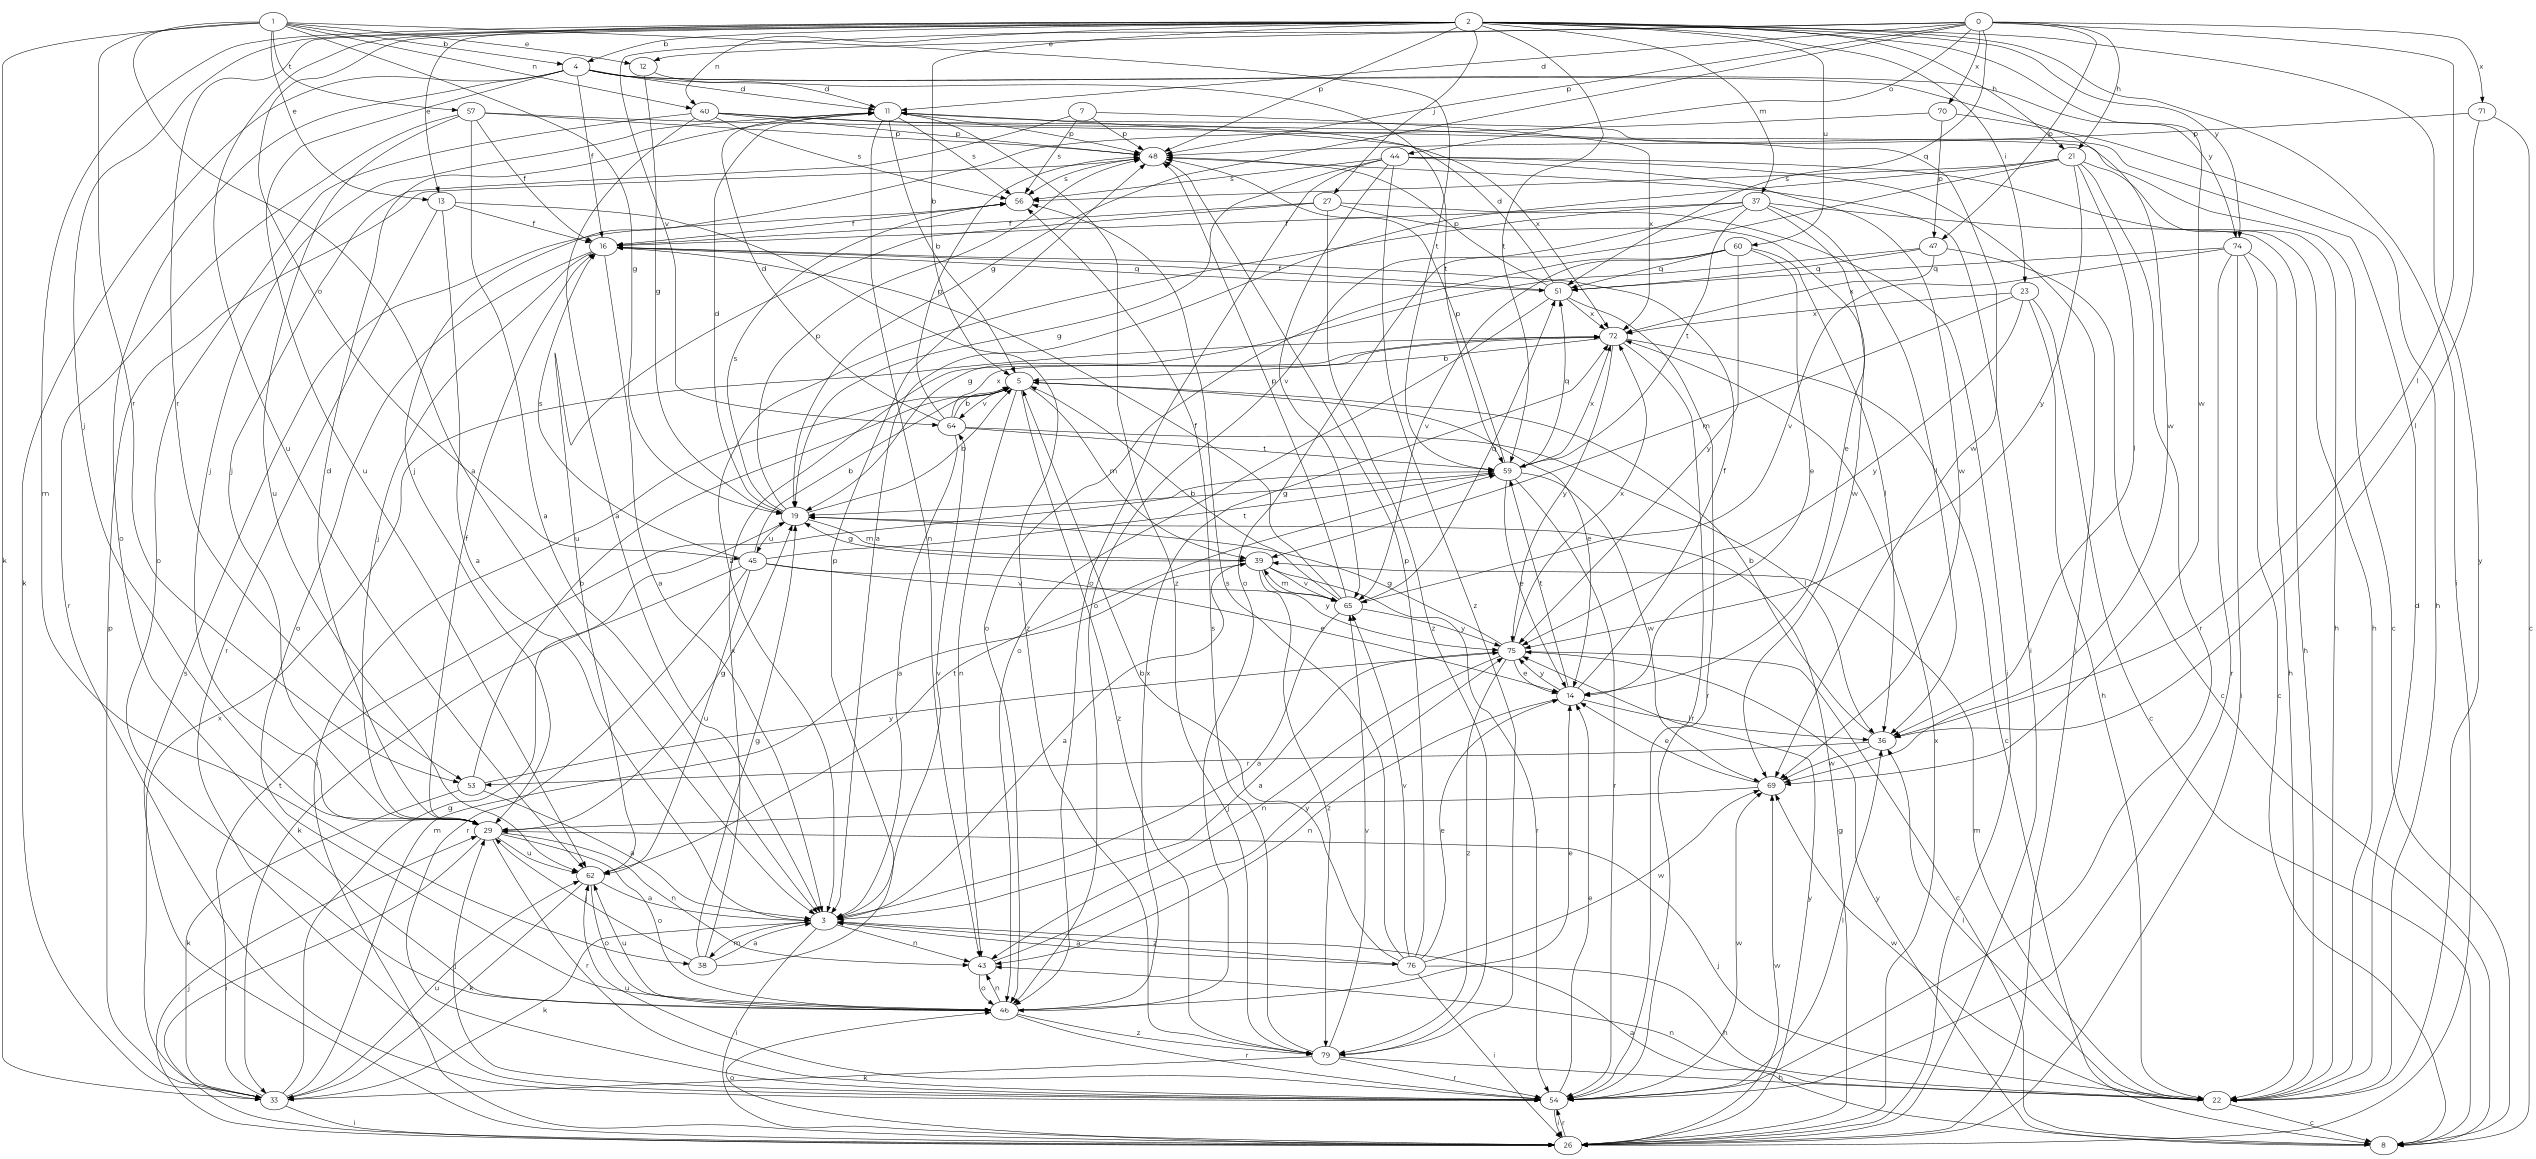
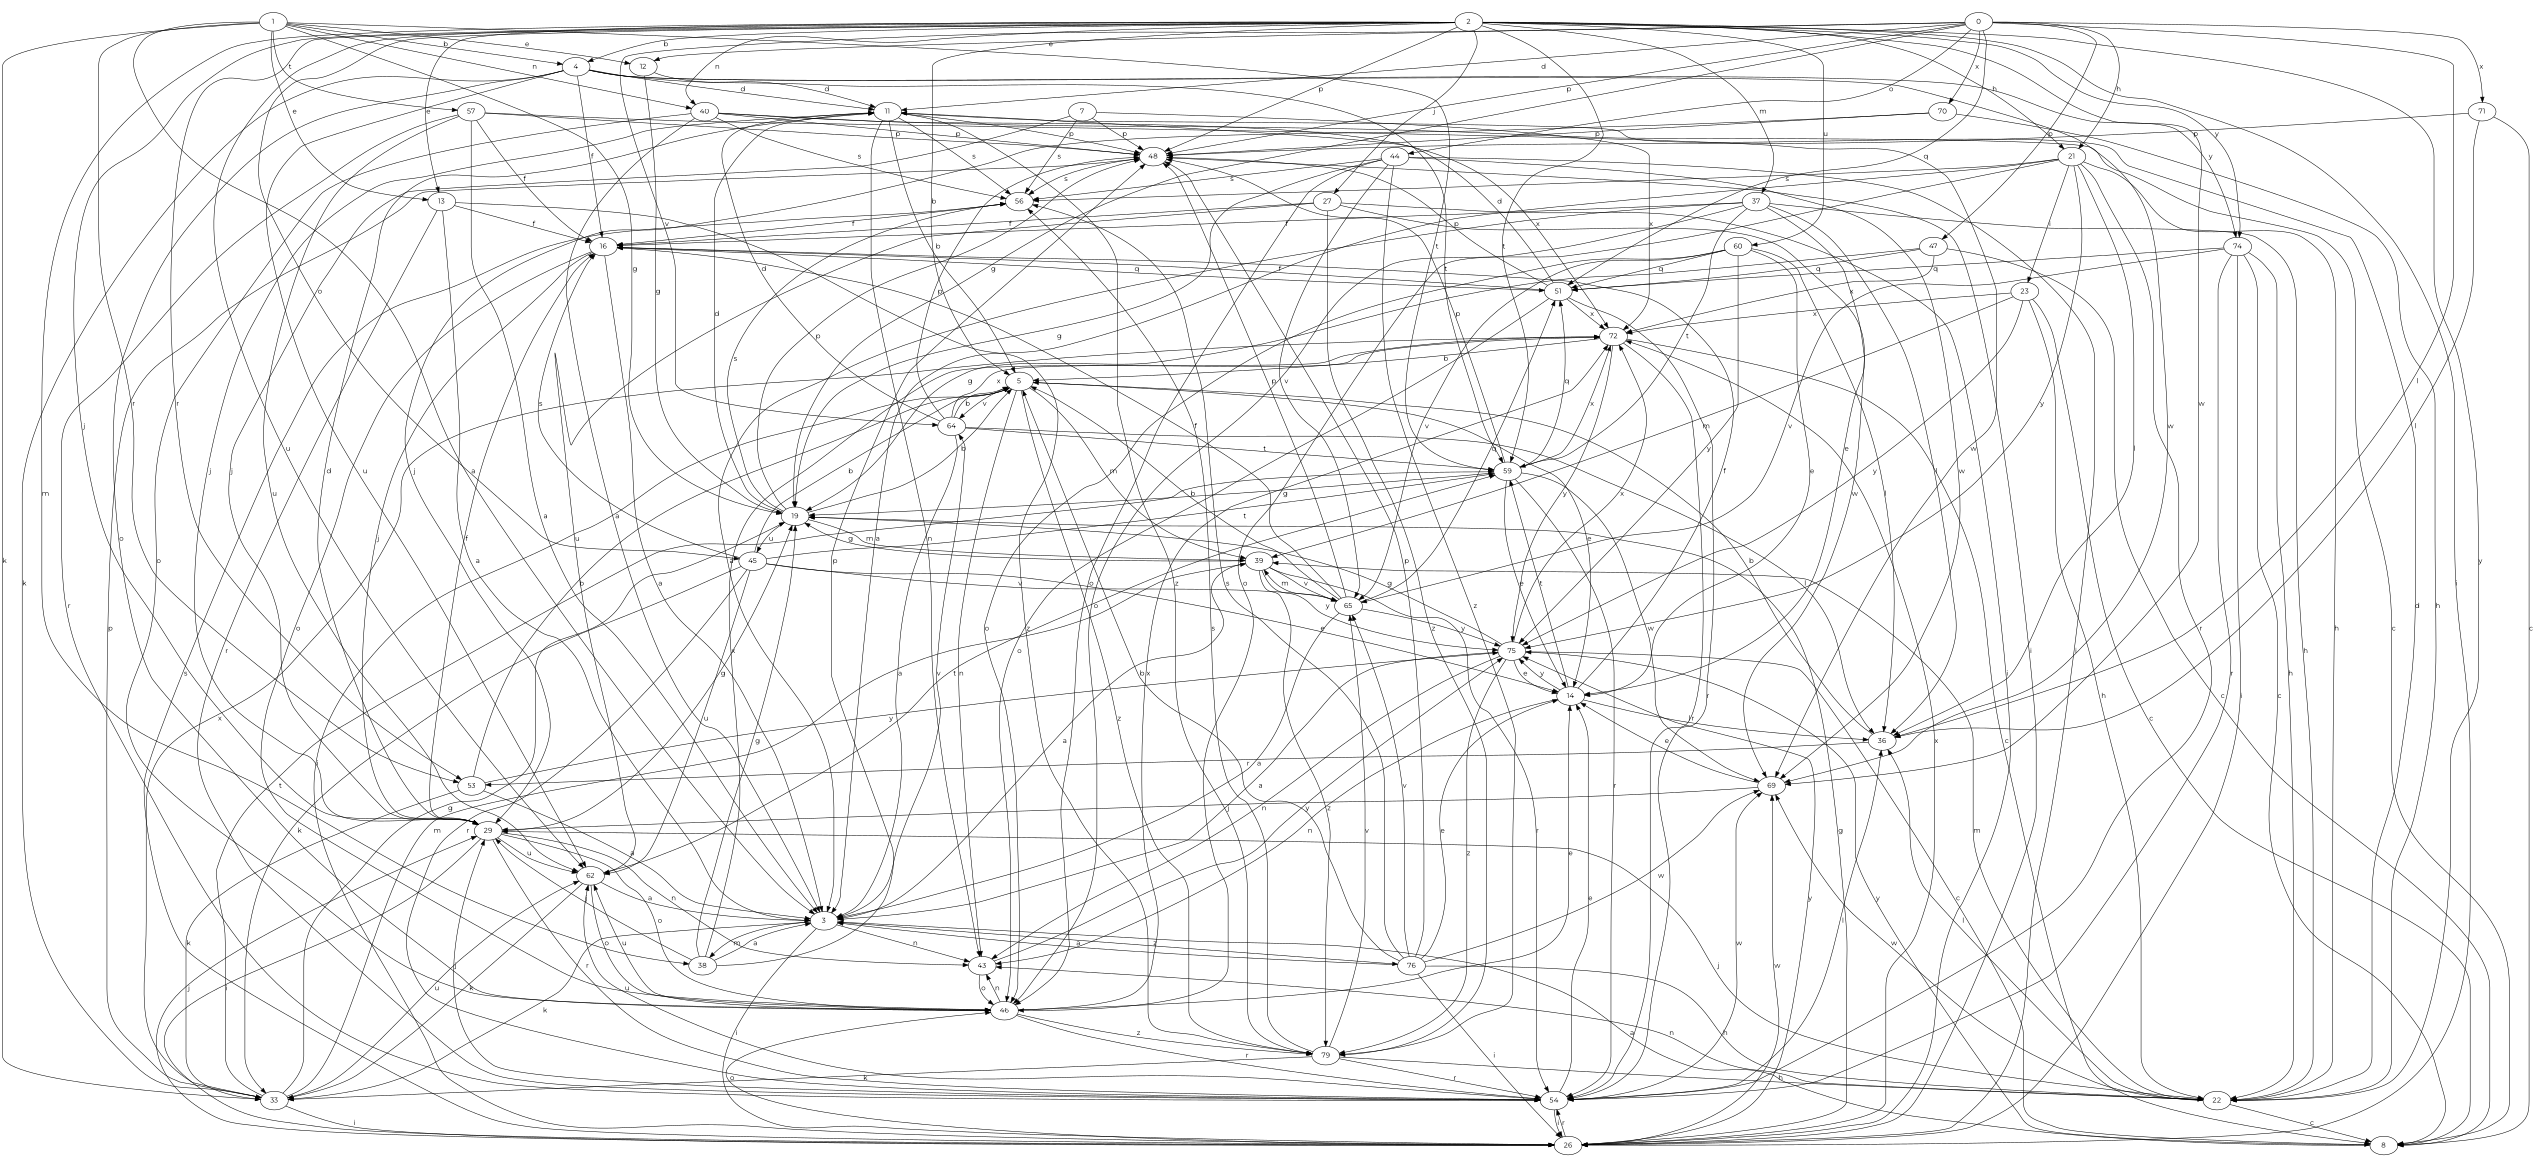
edge "2" -> "23": now "21" -> "23"
edge "70" -> "47": now "70" -> "48"
edge "44" -> "22": removed, label "h"
edge "36" -> "69": removed, label "w"
